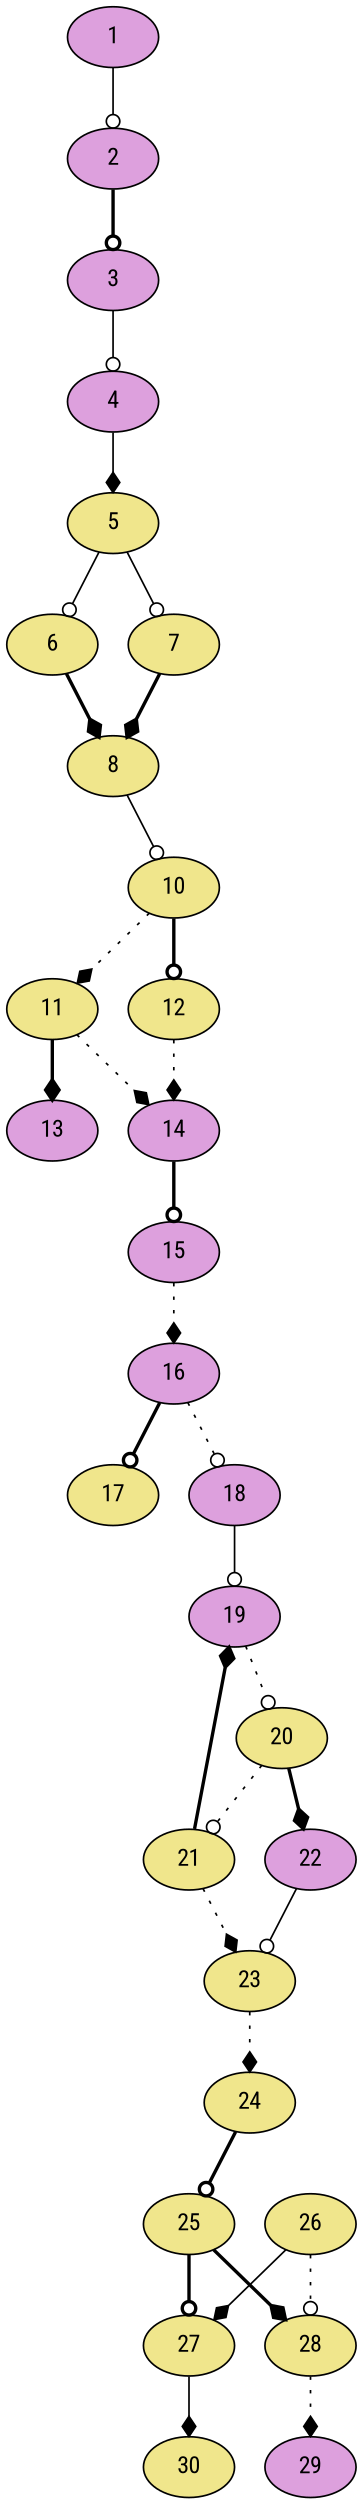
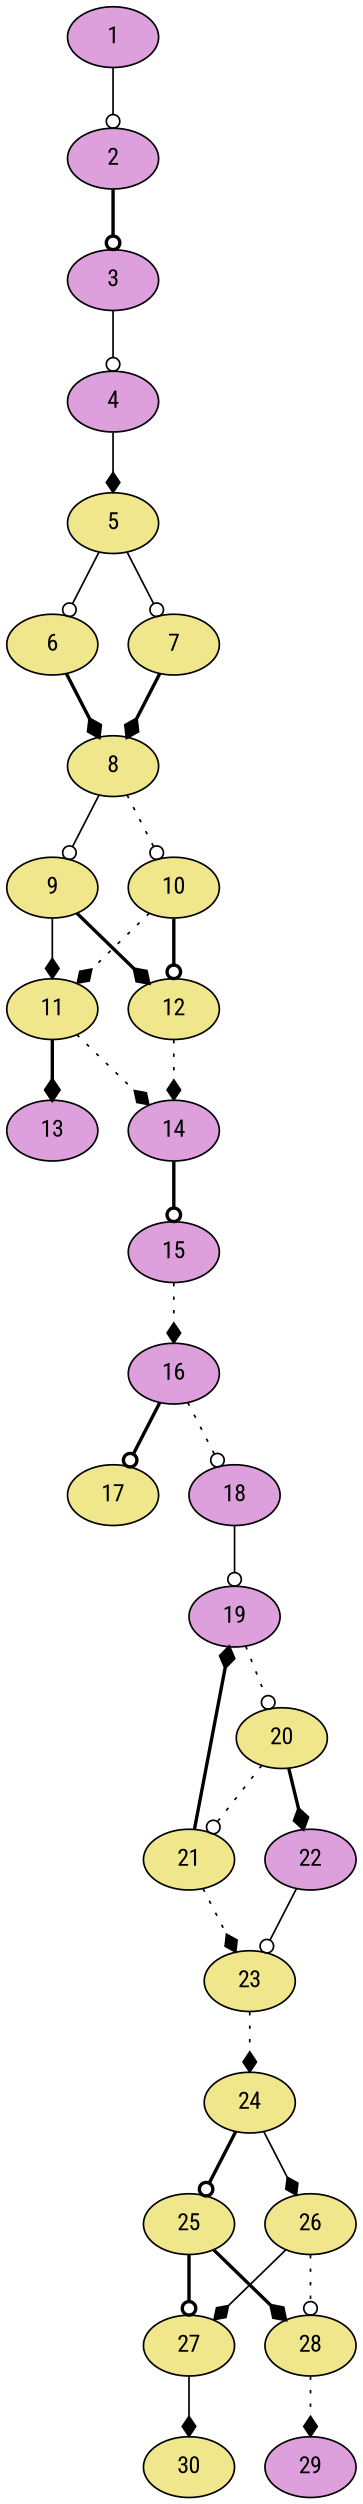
edge "8" -> "10": style solid -> dotted
node "9": added
edge "24" -> "26": added
